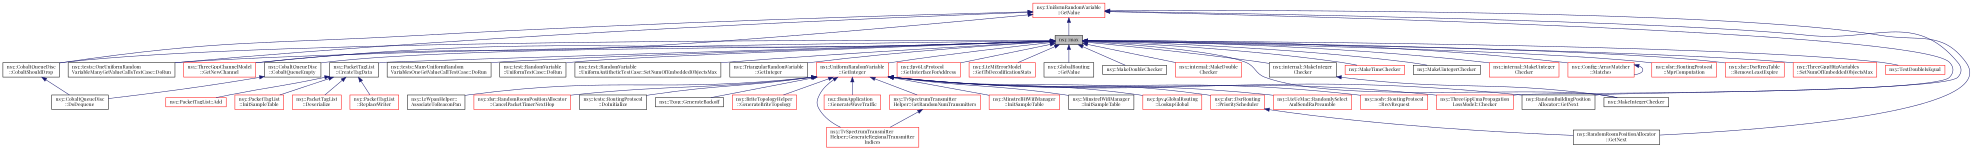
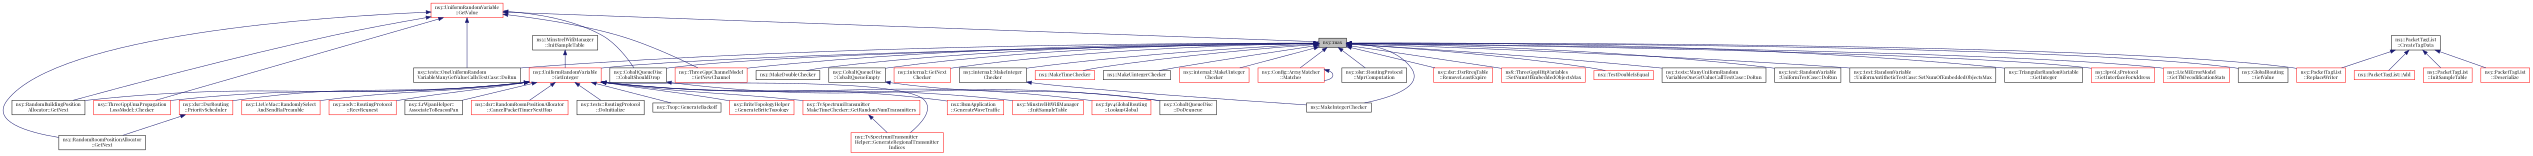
edge "ns3::PacketTagList ::CreateTagData" -> "ns3::max": now "ns3::PacketTagList ::ReplaceWriter" -> "ns3::max"
node "ns3::internal::MakeDouble Checker": label "ns3::internal::MakeDouble Checker" -> "ns3::internal::GetNext Checker"
node "ns3::olsr::RoutingProtocol ::MprComputation": color red -> black
node "ns3::ThreeGppHttpVariables ::SetNumOfEmbeddedObjectsMax": label "ns3::ThreeGppHttpVariables ::SetNumOfEmbeddedObjectsMax" -> "ns8::ThreeGppHttpVariables ::SetNumOfEmbeddedObjectsMax"
edge "ns3::MinstrelWifiManager ::InitSampleTable" -> "ns3::UniformRandomVariable ::GetInteger": reversed
node "ns3::TvSpectrumTransmitter Helper::GetRandomNumTransmitters": label "ns3::TvSpectrumTransmitter Helper::GetRandomNumTransmitters" -> "ns3::TvSpectrumTransmitter MakeTimeChecker::GetRandomNumTransmitters"
